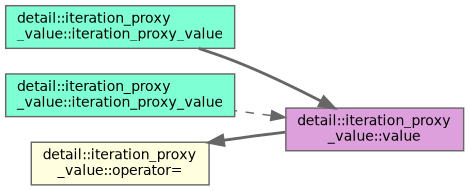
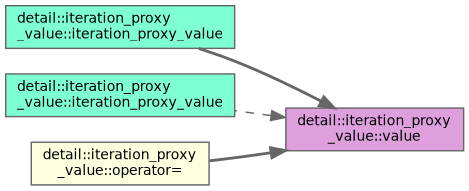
edge "detail::iteration_proxy _value::value" -> "detail::iteration_proxy _value::operator=": reversed
